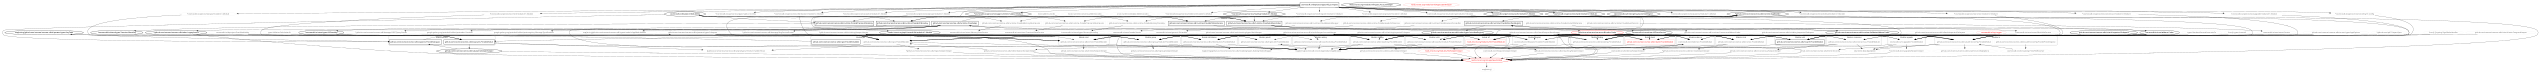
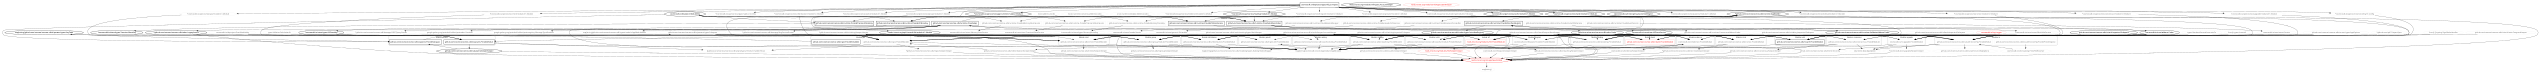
node "github.com/cosmos/cosmos-sdk/codec.Codec": color red -> black
